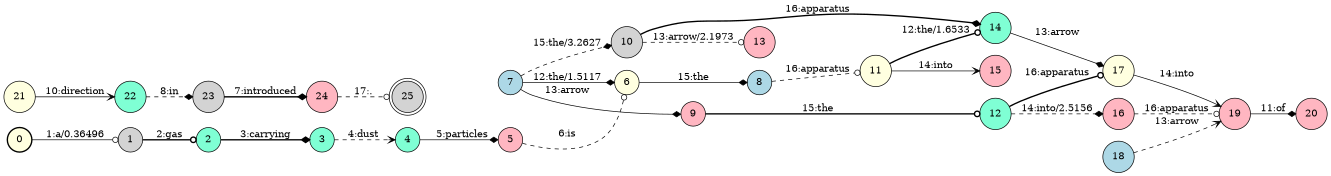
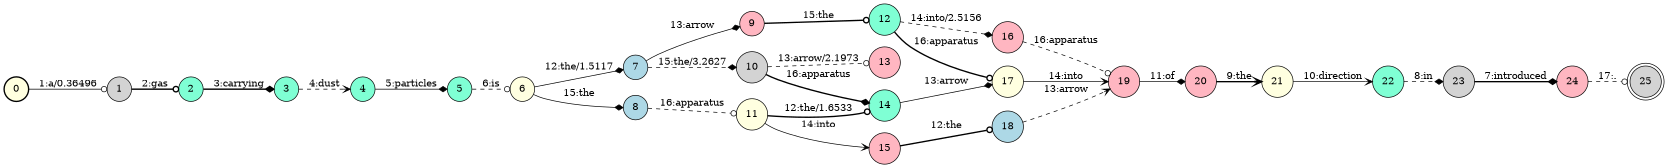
edge "20" -> "21": added, label "9:the"
edge "7" -> "6": reversed
edge "15" -> "18": added, label "12:the"
node "5": fillcolor lightpink -> aquamarine
